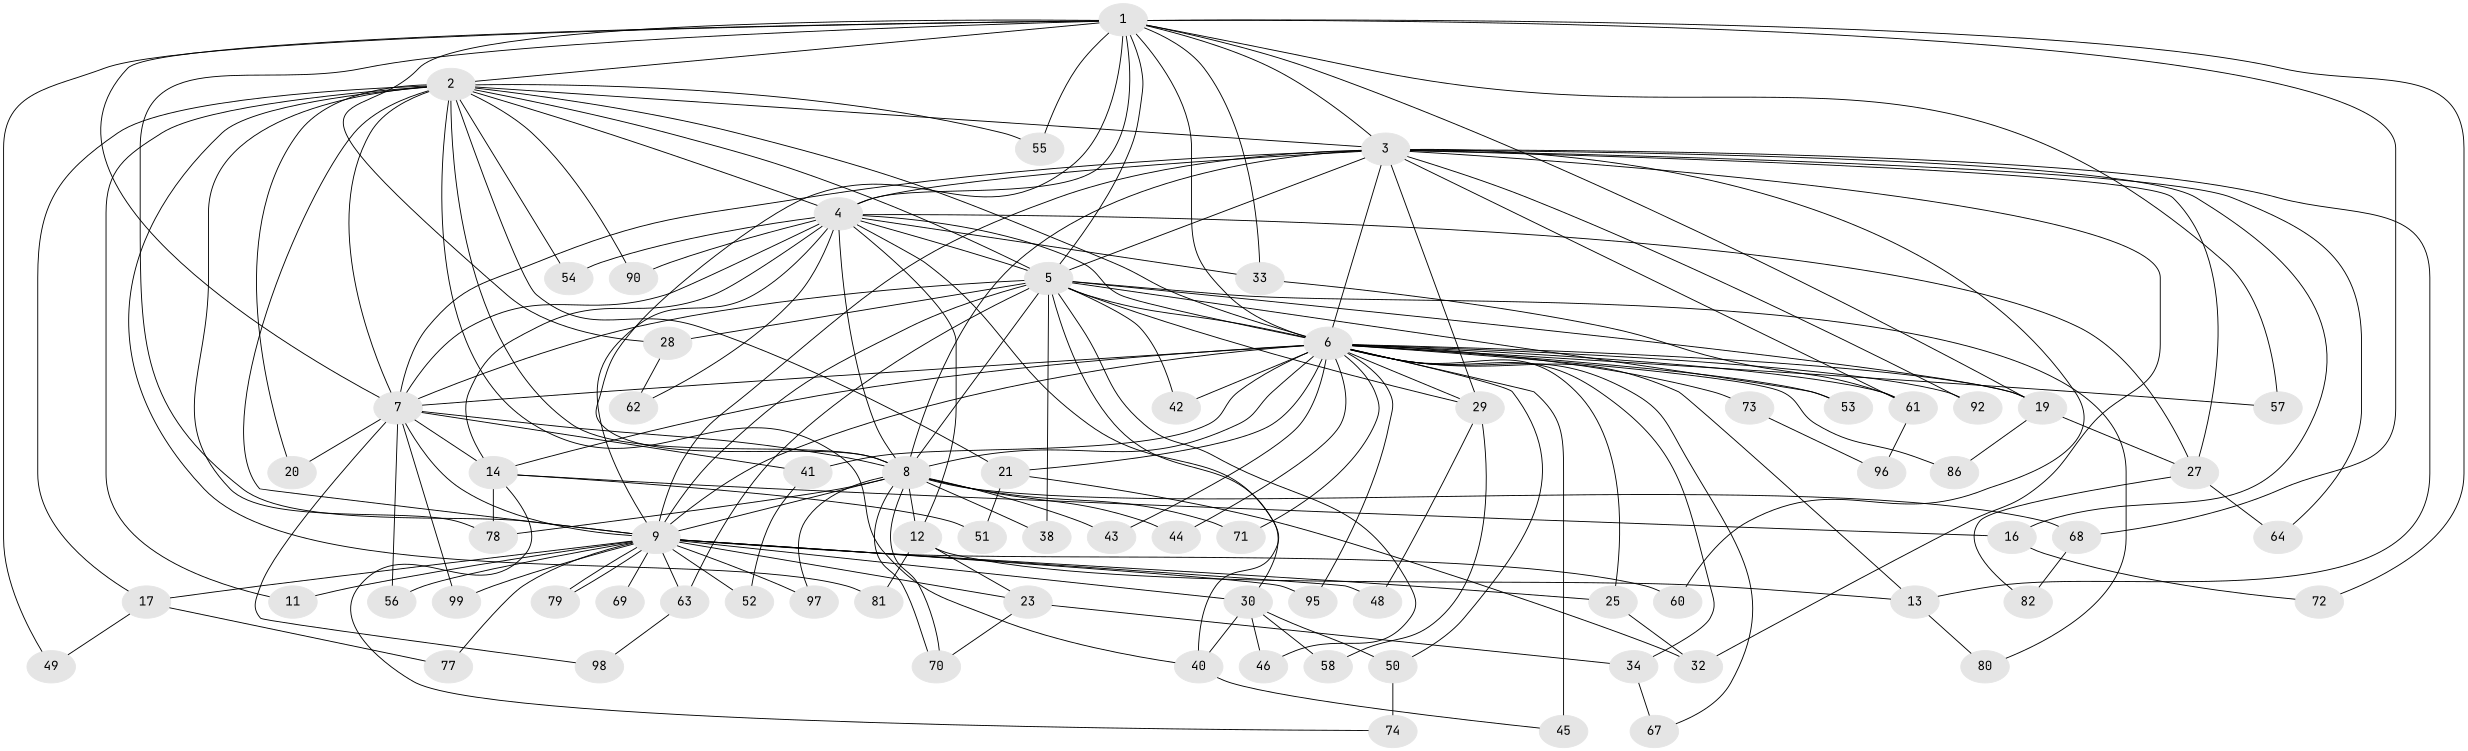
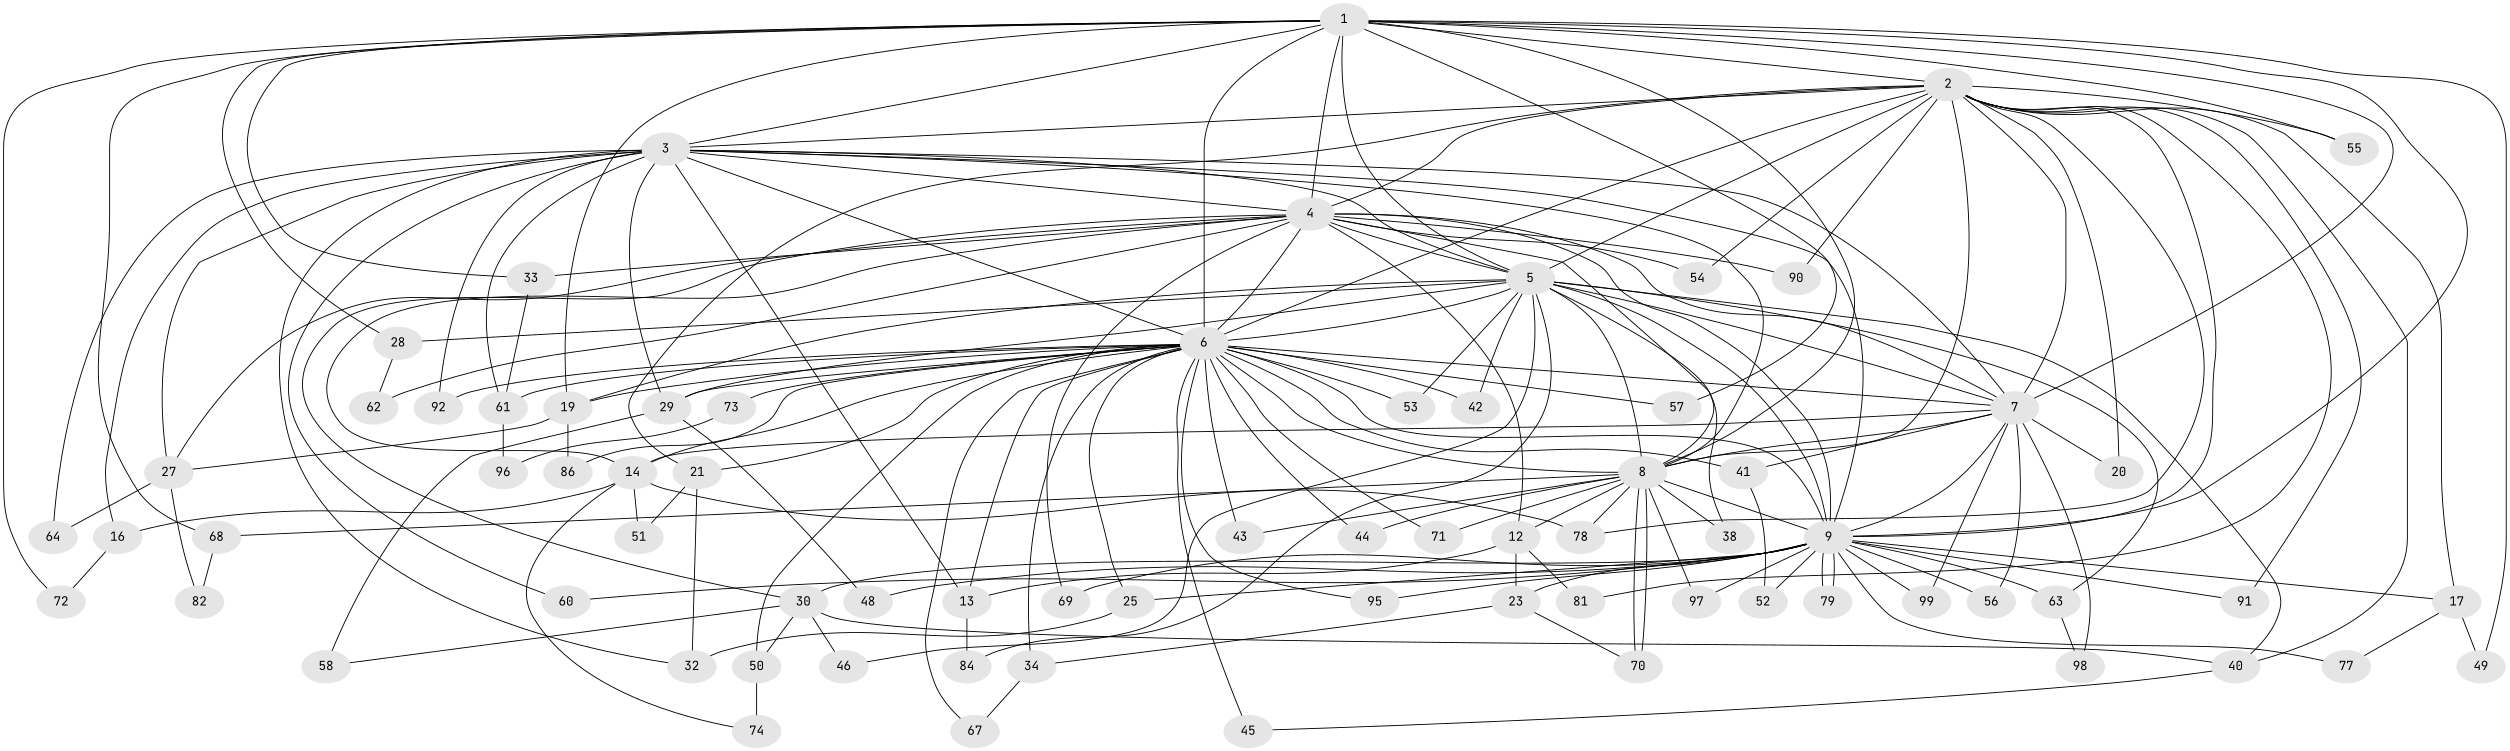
edge "4" -- "69": added
node "11": label "11" -> "91"
node "80": label "80" -> "84"
